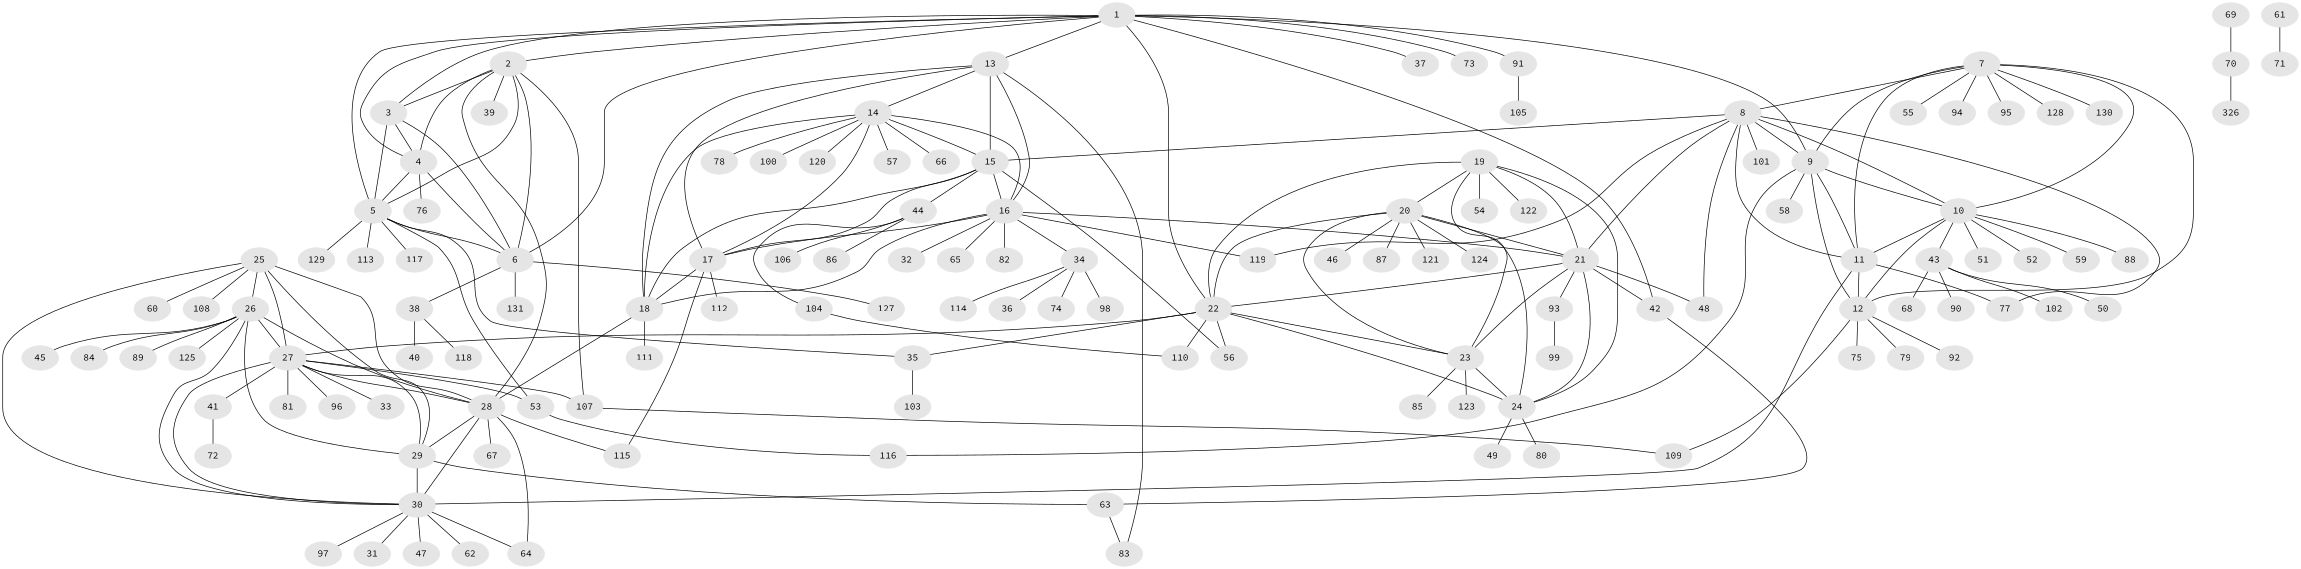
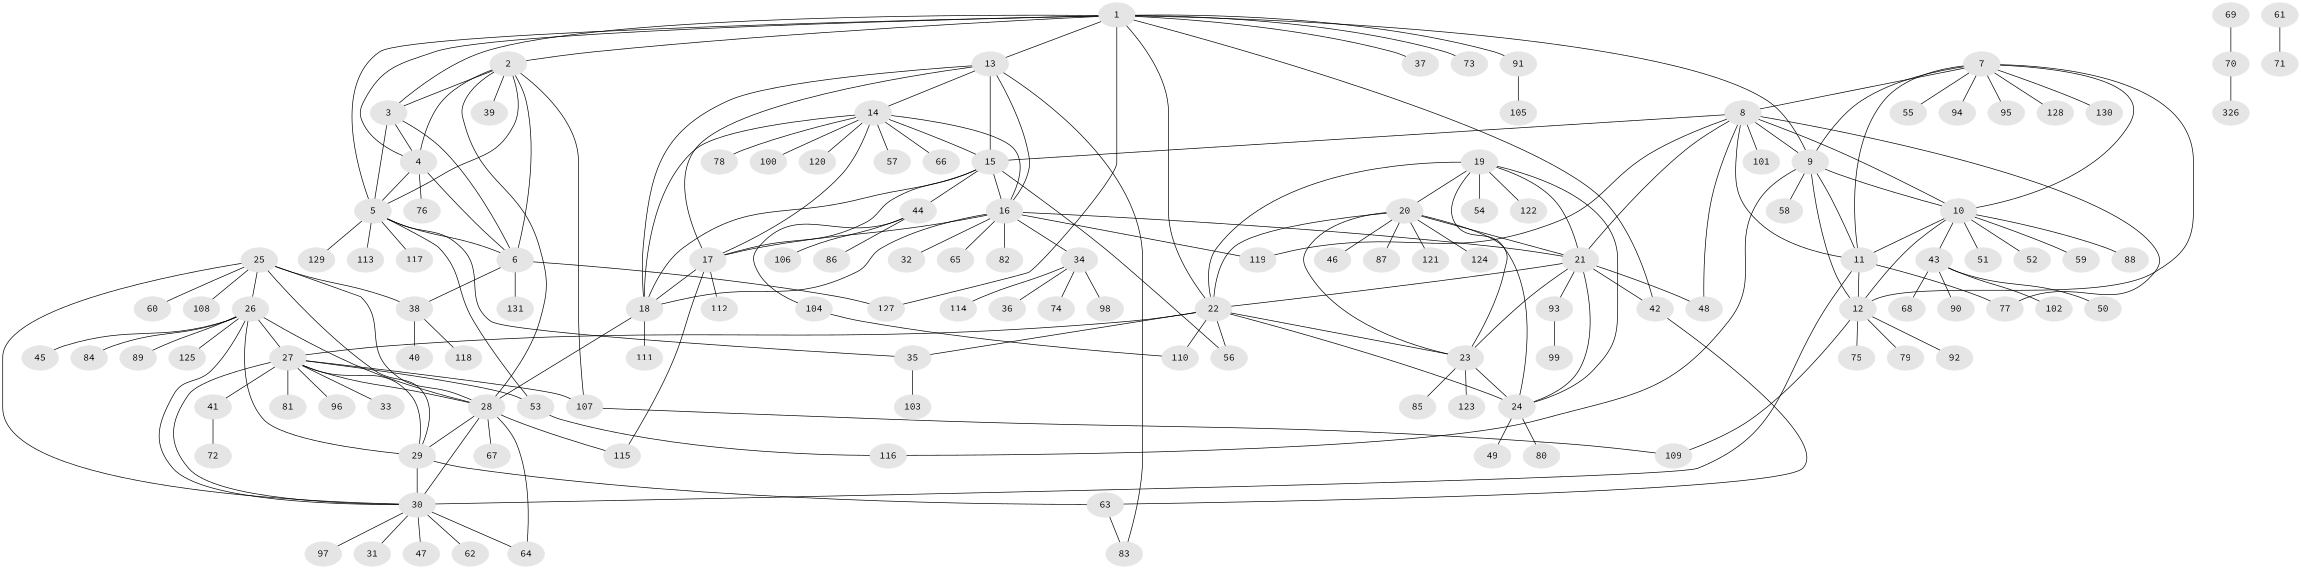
edge "1" -- "6": now "1" -- "127"
edge "25" -- "27": now "25" -- "38"
